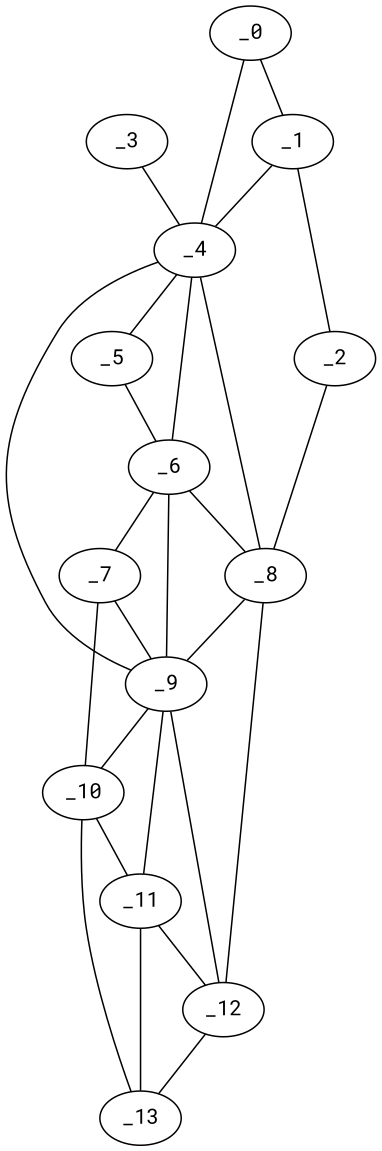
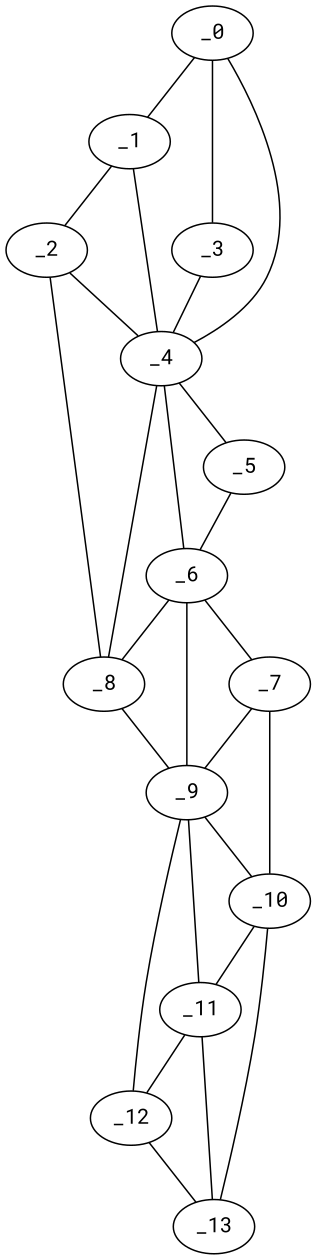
edge "_0" -- "_3": added
edge "_4" -- "_9": now "_4" -- "_2"
edge "_8" -- "_12": removed
